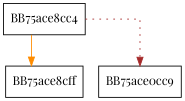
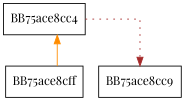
edge "BB75ace8cc4" -> "BB75ace8cff": reversed
node "BB75ace0cc9": label "BB75ace0cc9" -> "BB75ace8cc9"
